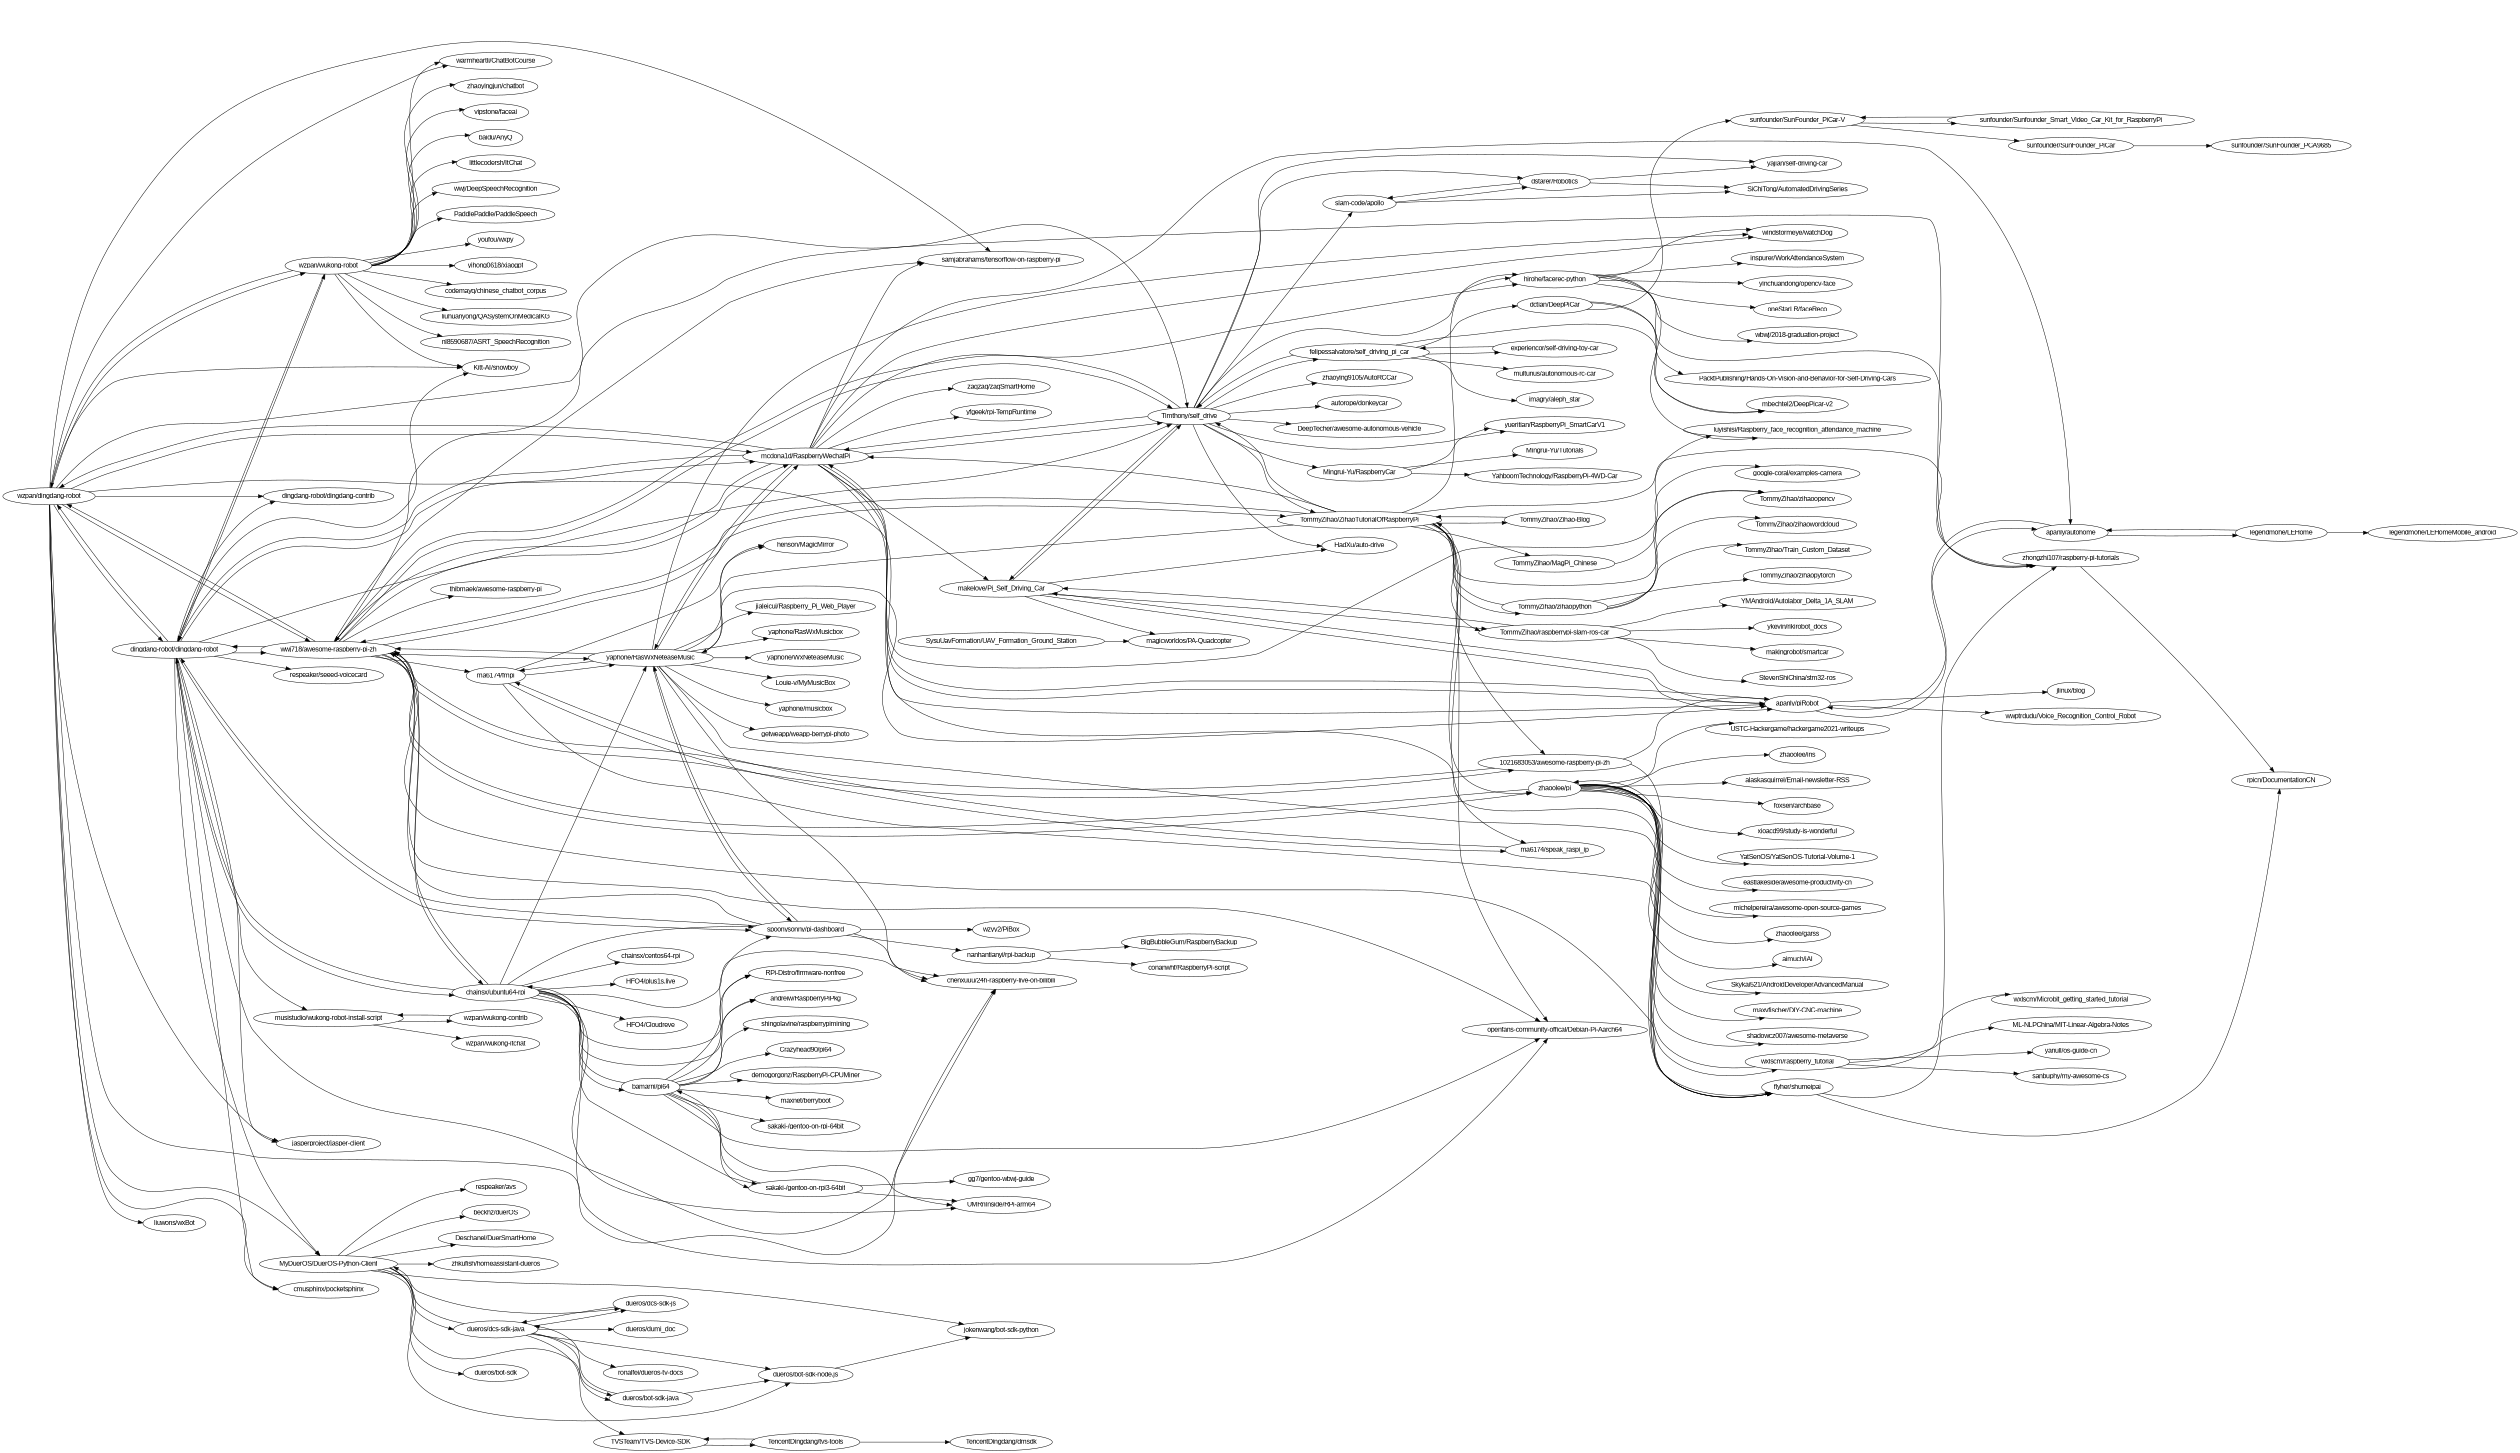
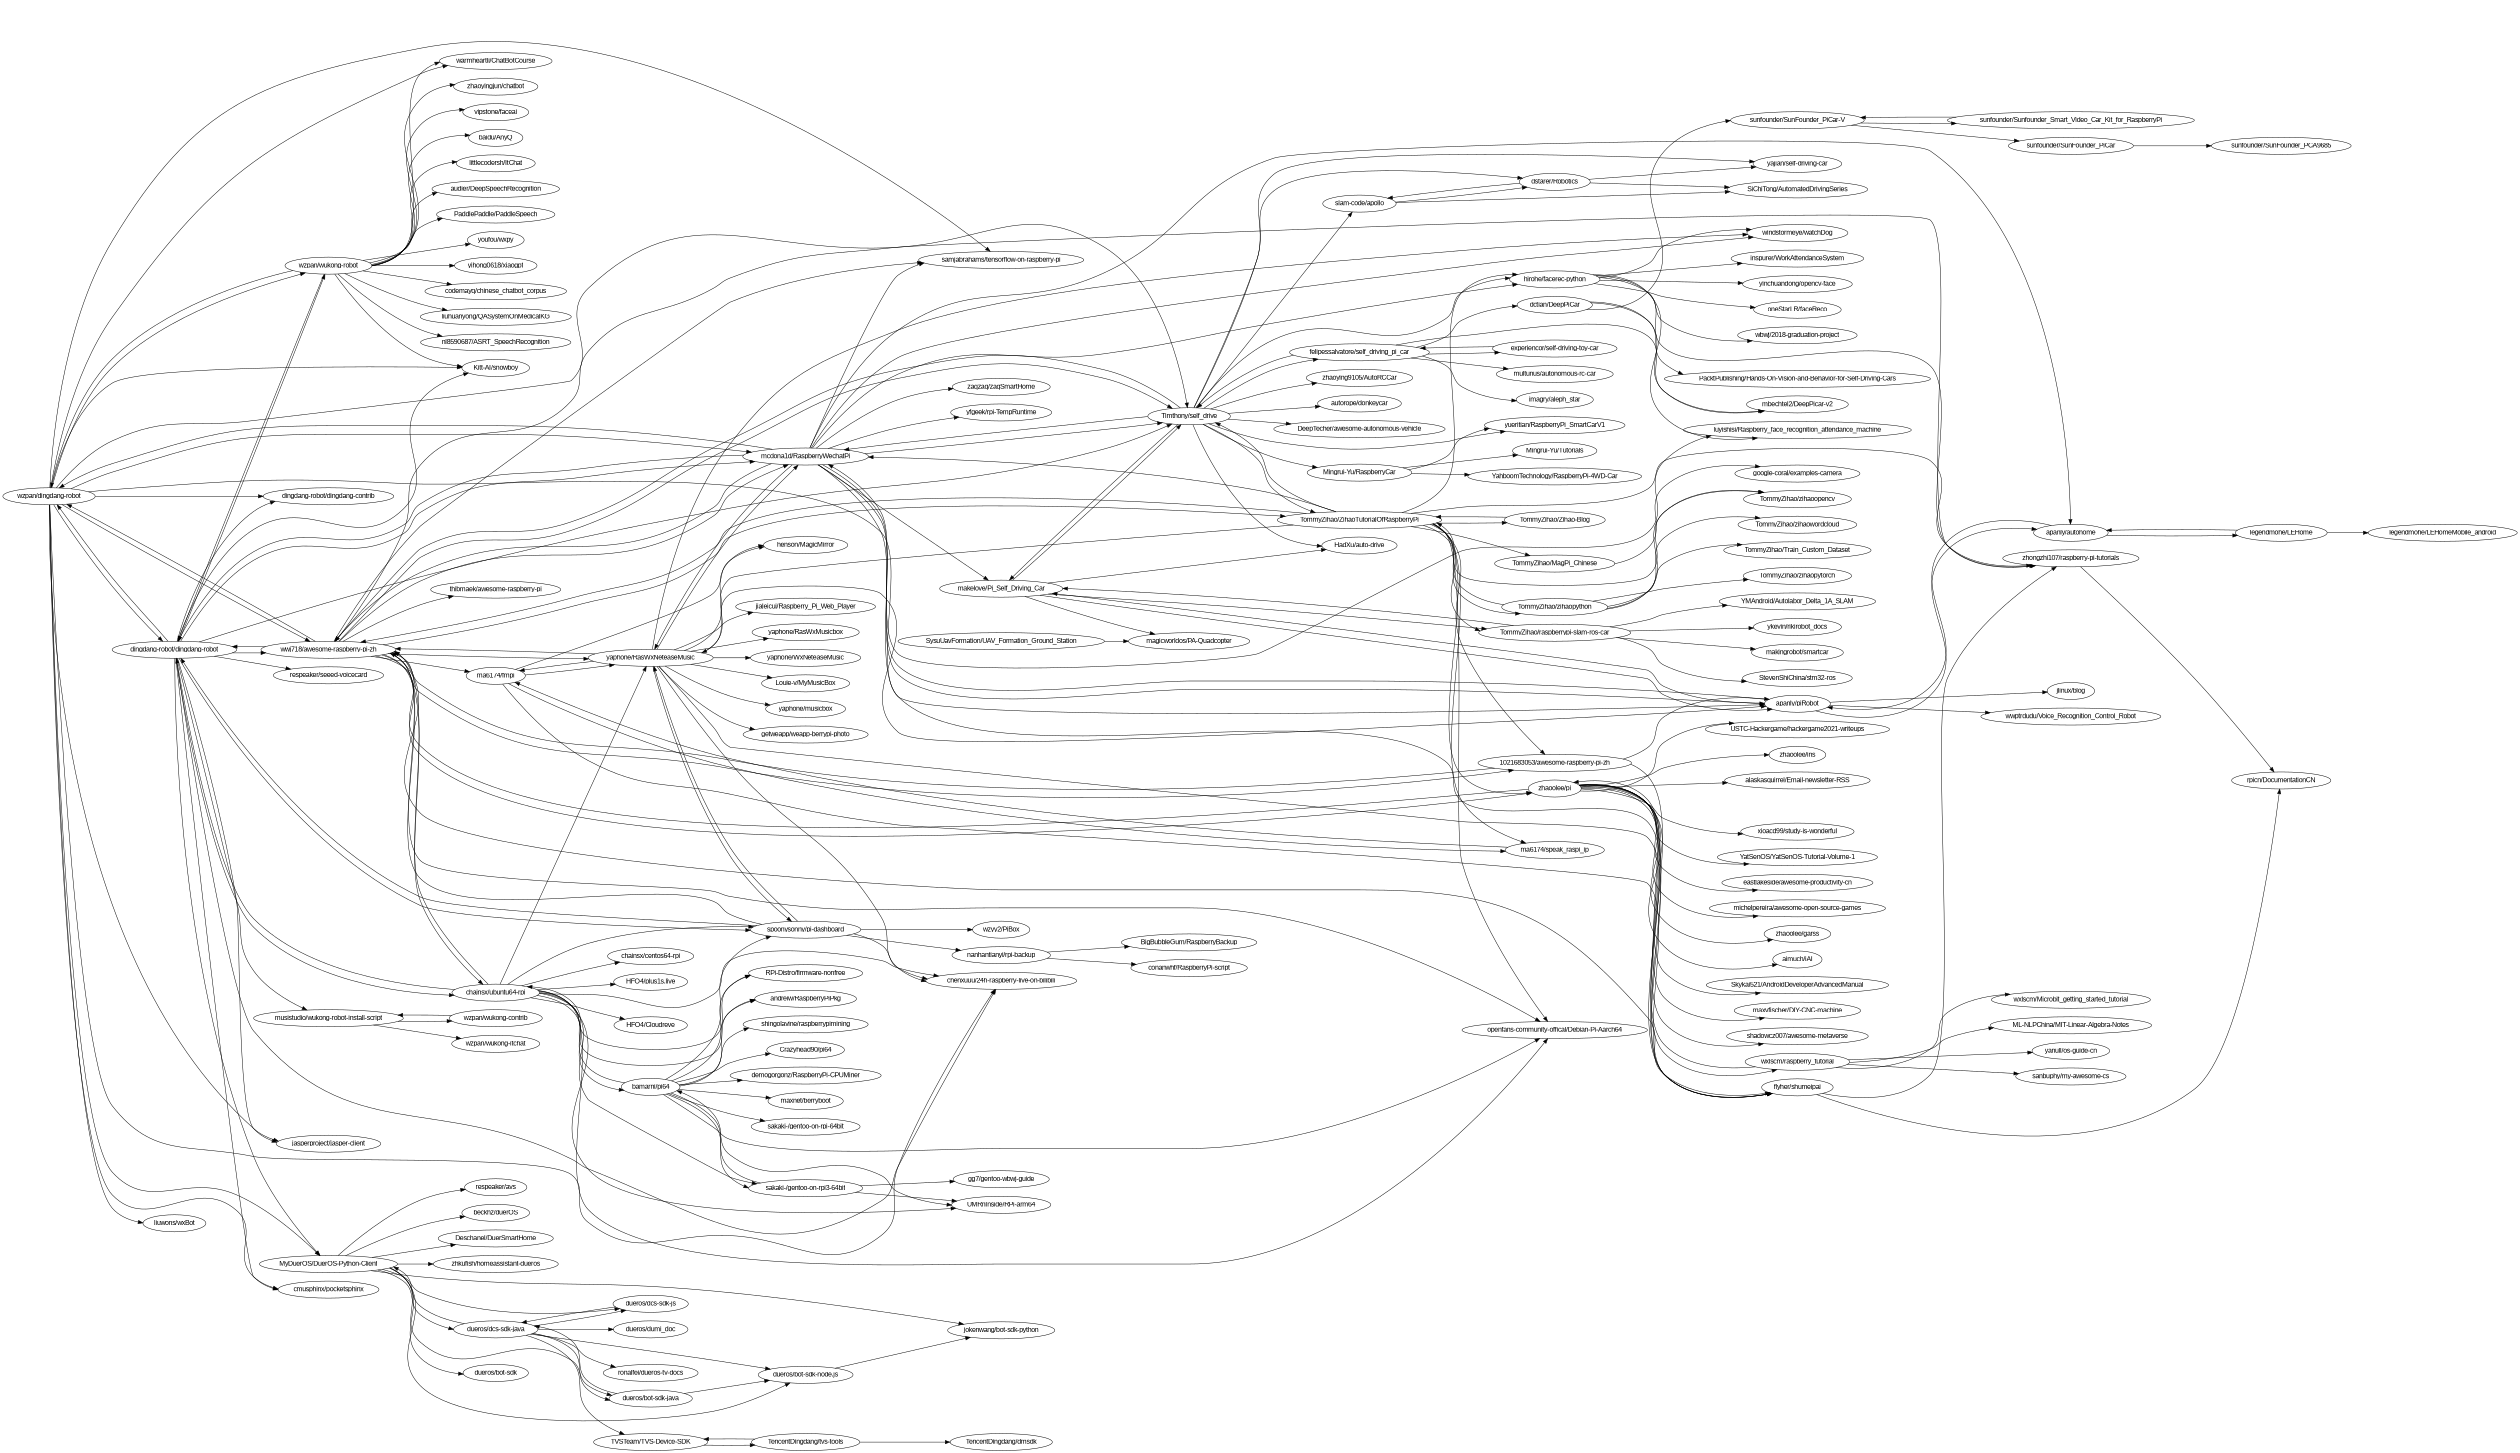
node "wwj/DeepSpeechRecognition": label "wwj/DeepSpeechRecognition" -> "audier/DeepSpeechRecognition"
node "foxsen/archbase": removed
